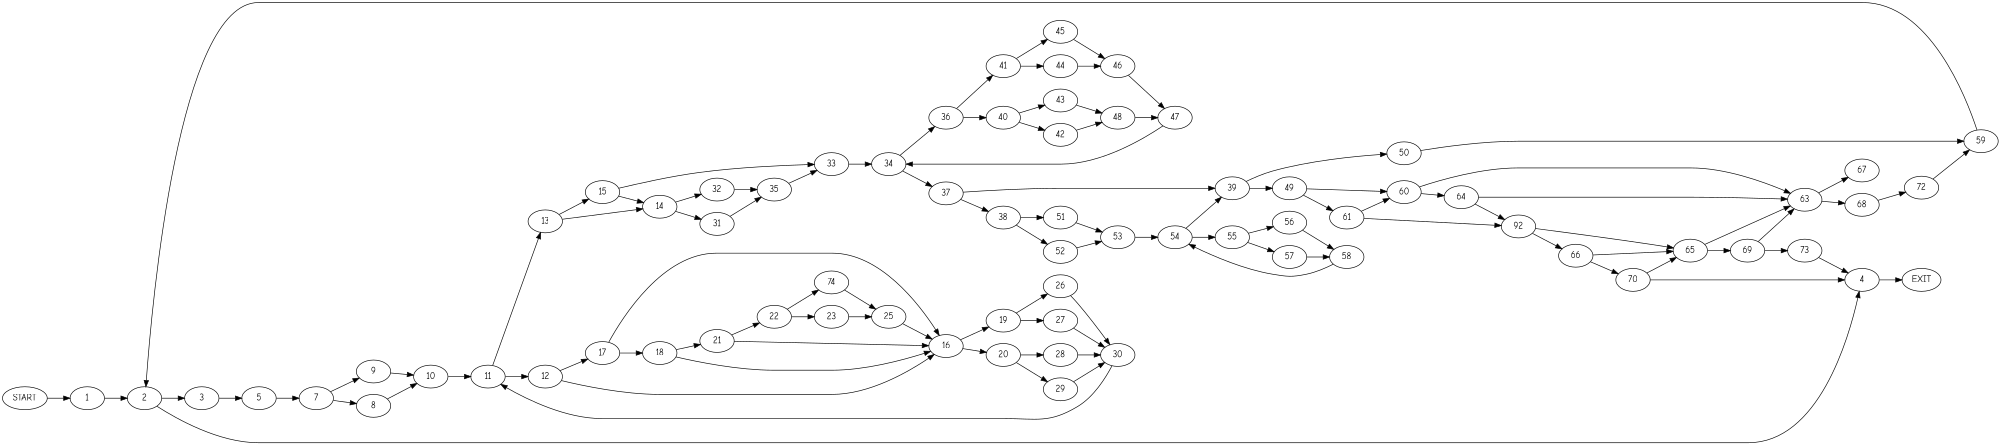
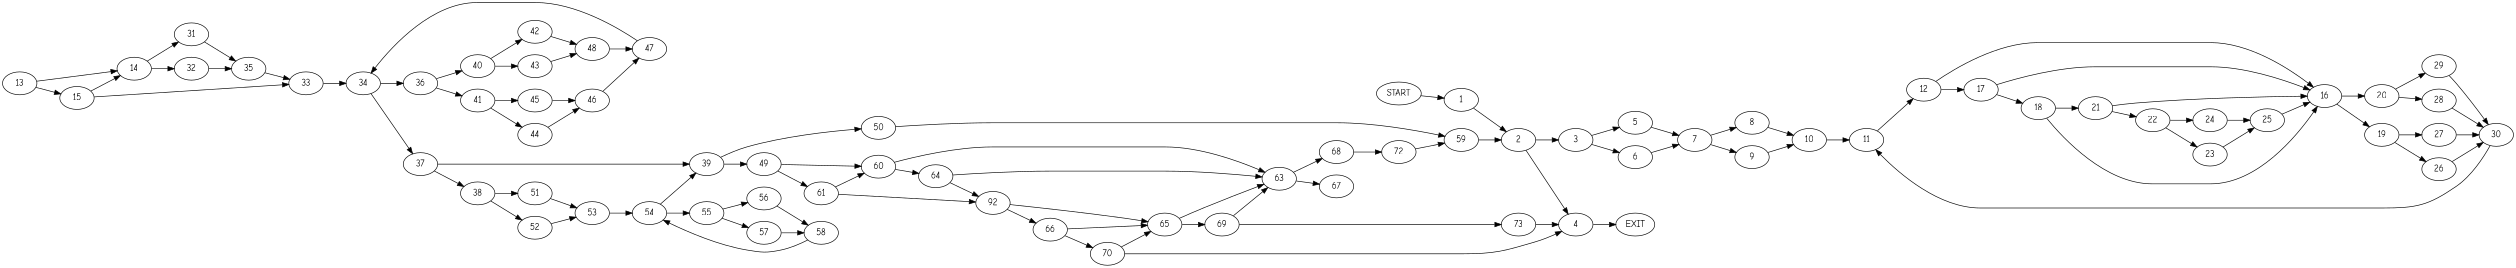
node "6": added
node "74": label "74" -> "24"
edge "11" -> "13": removed
